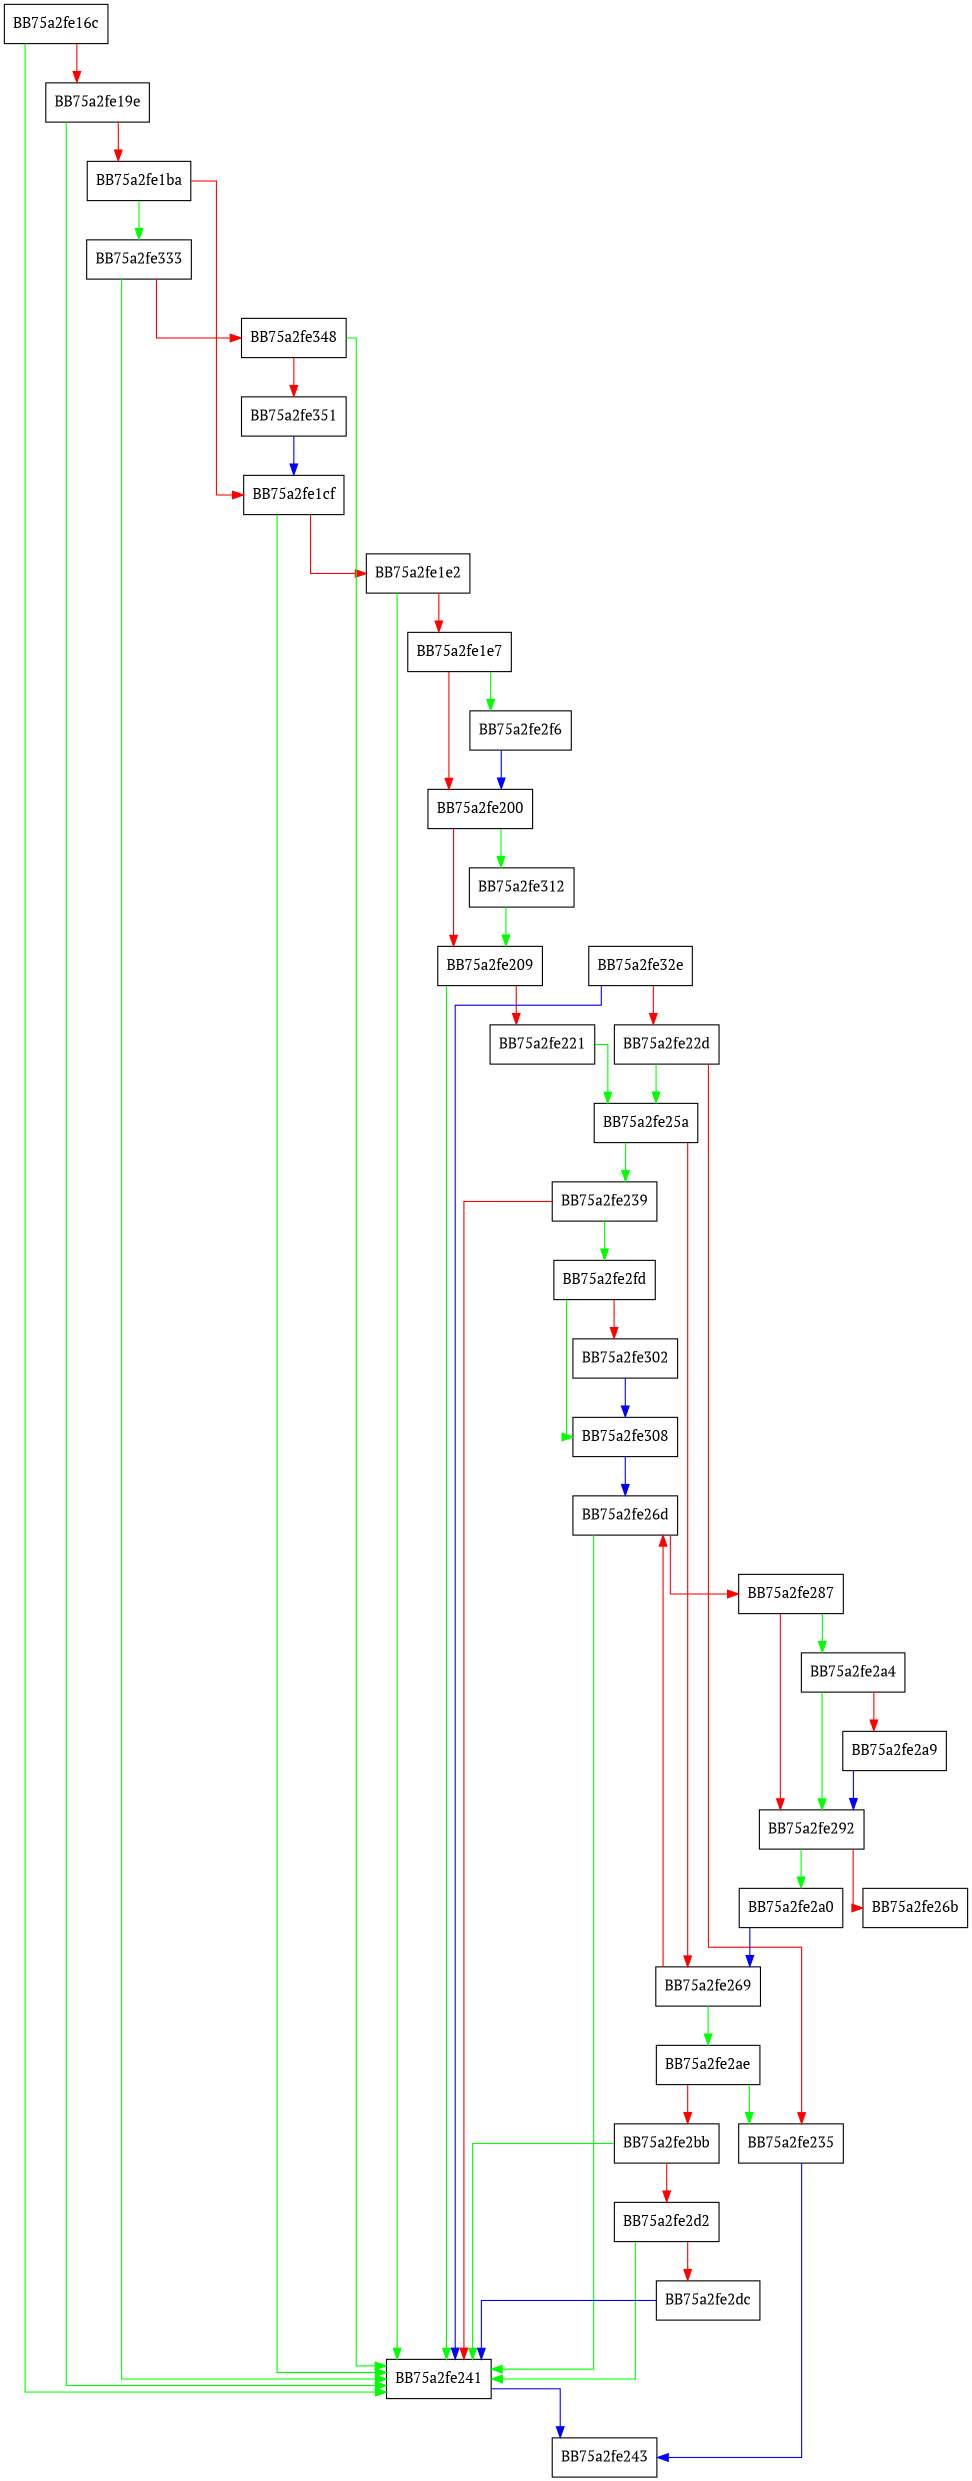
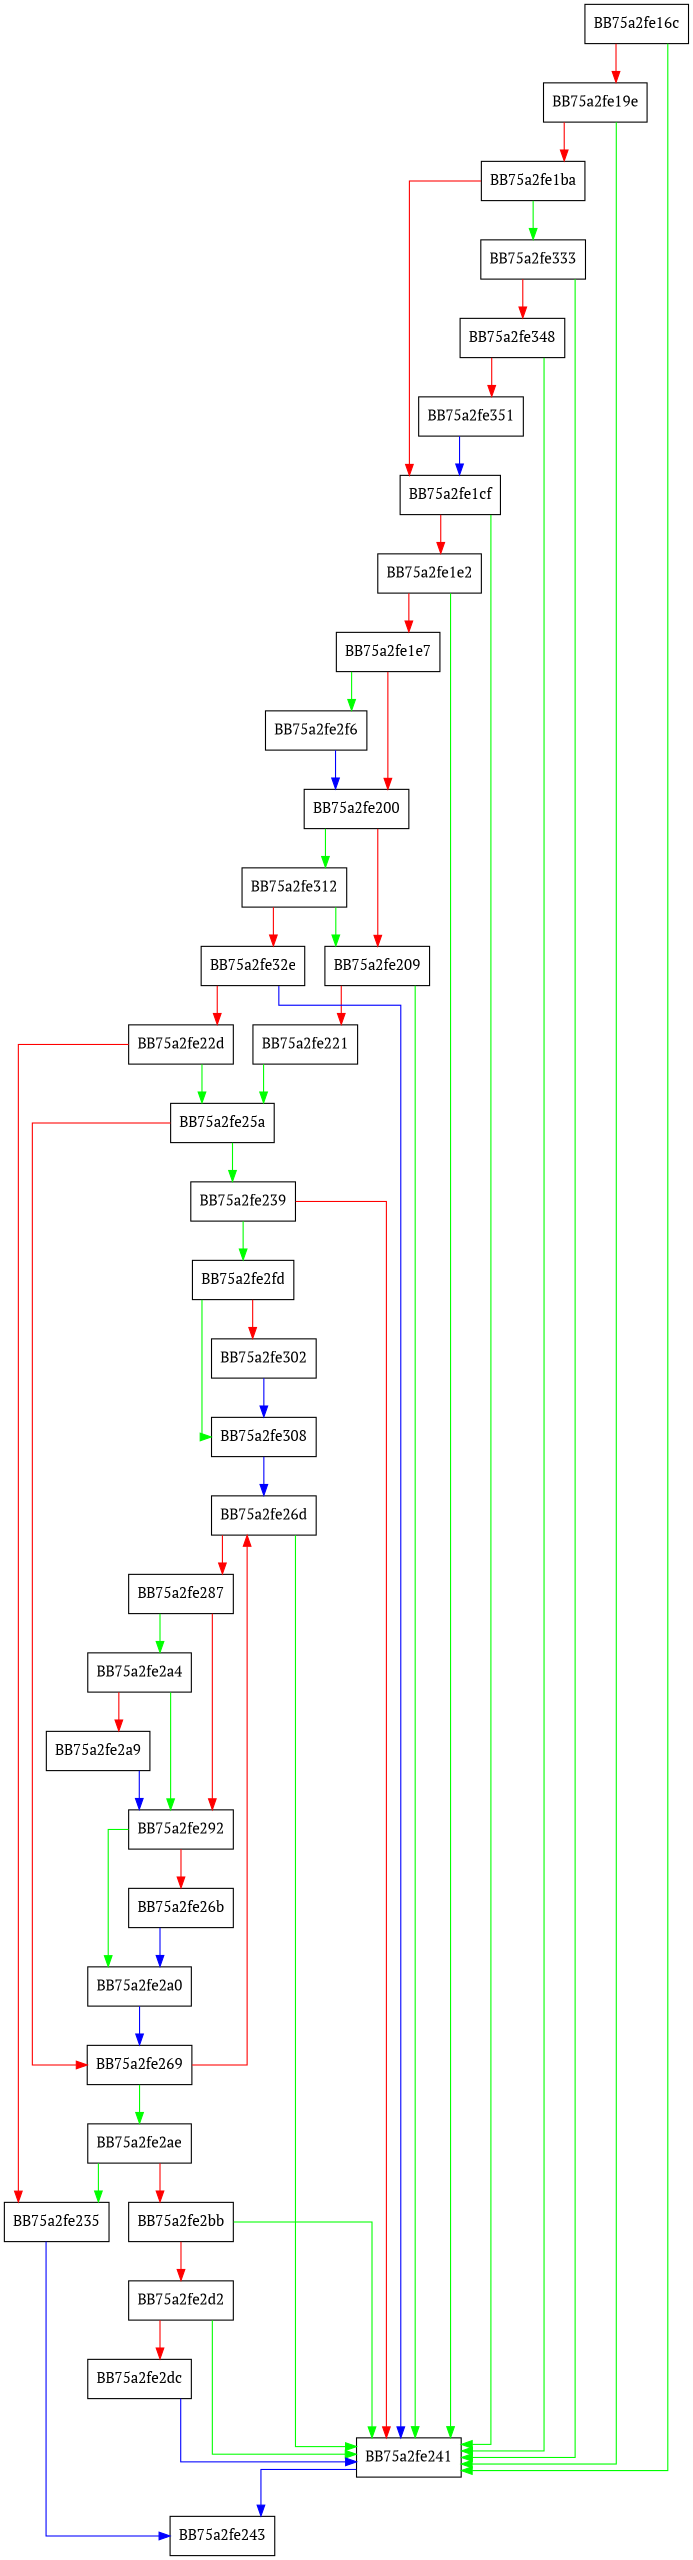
edge "BB75a2fe312" -> "BB75a2fe32e": added
edge "BB75a2fe26b" -> "BB75a2fe2a0": added
